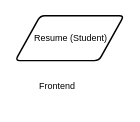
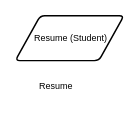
node "Frontend": label "Frontend" -> "Resume"
